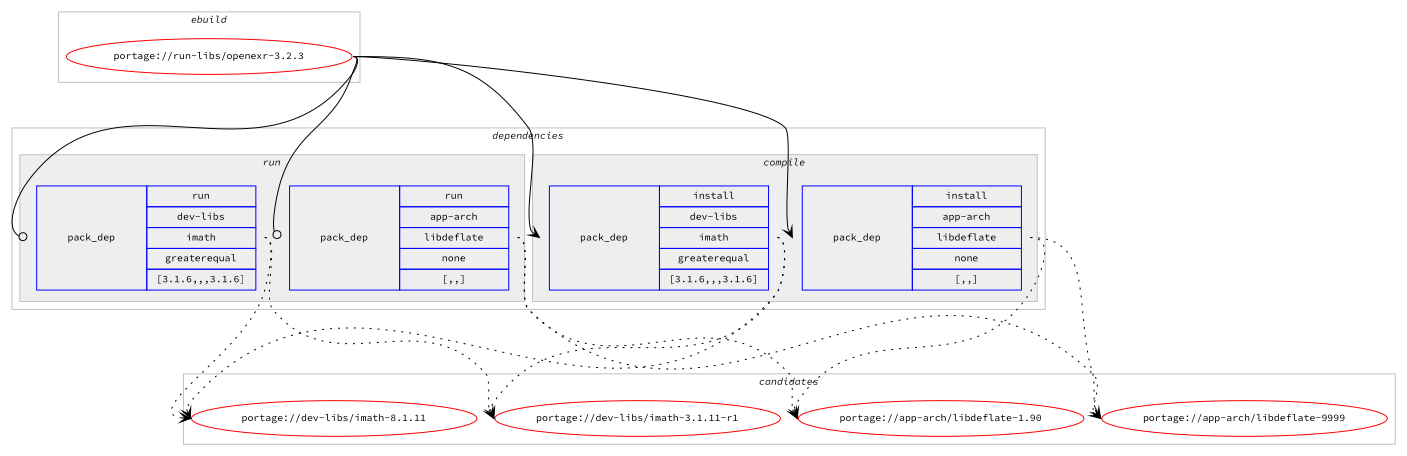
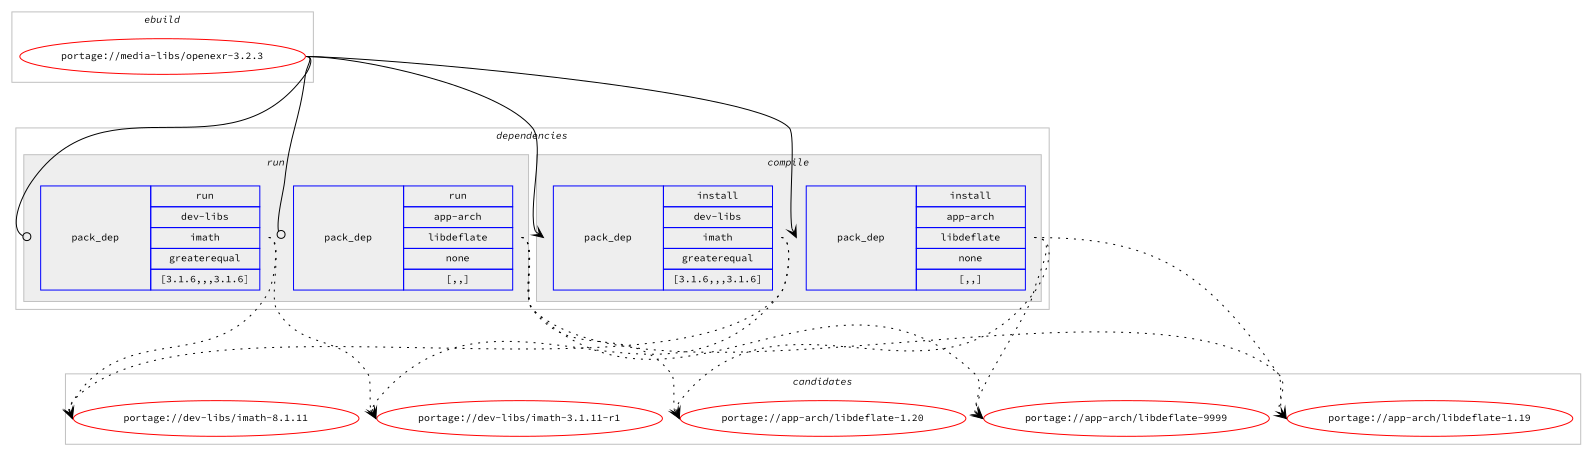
node "portage://run-libs/openexr-3.2.3": label "portage://run-libs/openexr-3.2.3" -> "portage://media-libs/openexr-3.2.3"
node "portage://app-arch/libdeflate-1.90": label "portage://app-arch/libdeflate-1.90" -> "portage://app-arch/libdeflate-1.20"
node "portage://app-arch/libdeflate-1.19": added
